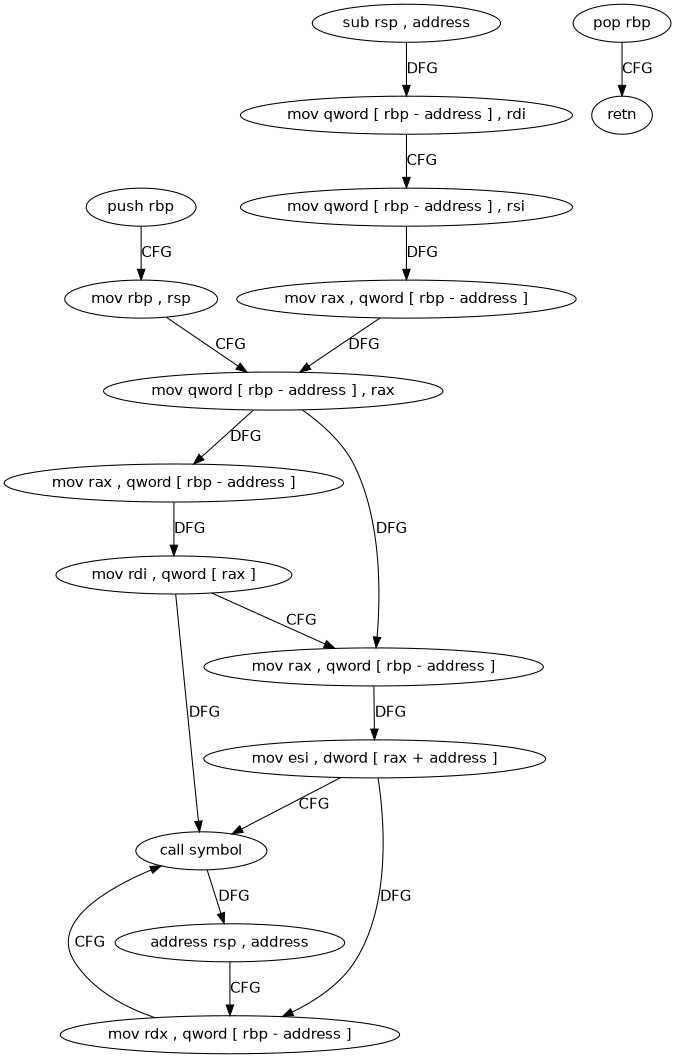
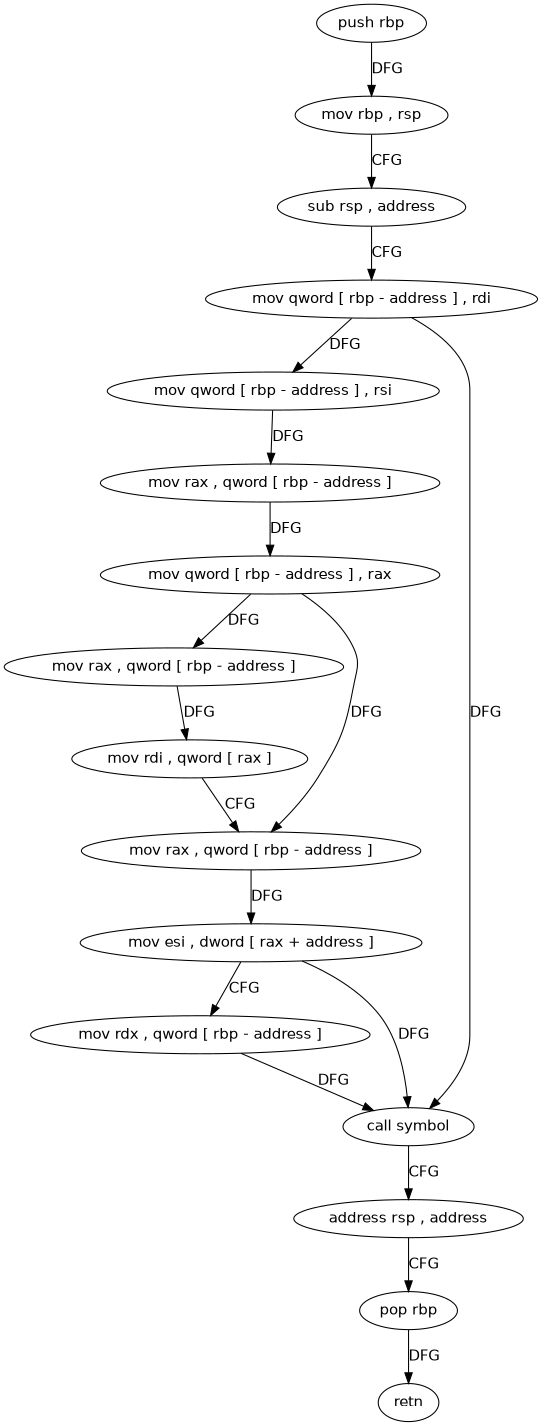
edge "sub rsp , address" -> "mov qword [ rbp - address ] , rdi": label "DFG" -> "CFG"
edge "pop rbp" -> "retn": label "CFG" -> "DFG"
edge "mov qword [ rbp - address ] , rdi" -> "mov qword [ rbp - address ] , rsi": label "CFG" -> "DFG"
edge "push rbp" -> "mov rbp , rsp": label "CFG" -> "DFG"
edge "mov rbp , rsp" -> "mov qword [ rbp - address ] , rax": now "mov rbp , rsp" -> "sub rsp , address"
edge "mov rdi , qword [ rax ]" -> "call symbol": now "mov qword [ rbp - address ] , rdi" -> "call symbol"
edge "mov esi , dword [ rax + address ]" -> "call symbol": label "CFG" -> "DFG"
edge "call symbol" -> "address rsp , address": label "DFG" -> "CFG"
edge "mov esi , dword [ rax + address ]" -> "mov rdx , qword [ rbp - address ]": label "DFG" -> "CFG"
edge "mov rdx , qword [ rbp - address ]" -> "call symbol": label "CFG" -> "DFG"
edge "address rsp , address" -> "mov rdx , qword [ rbp - address ]": now "address rsp , address" -> "pop rbp"
